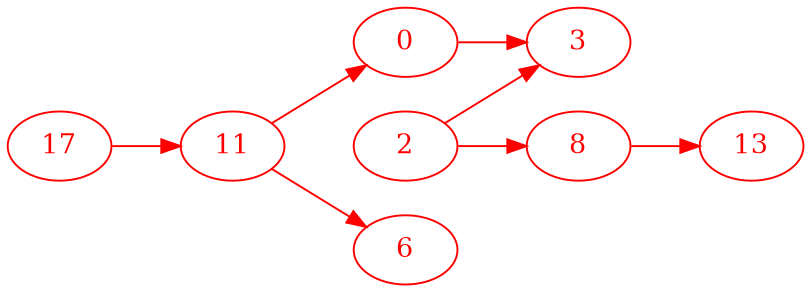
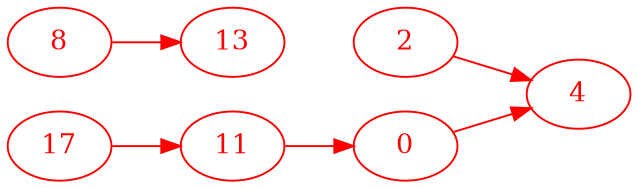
node "3": label "3" -> "4"
edge "2" -> "8": removed
node "6": removed
